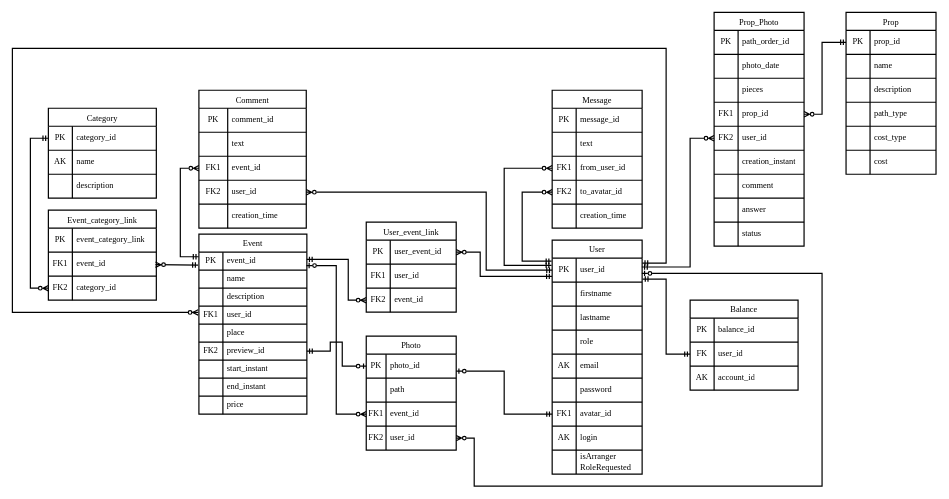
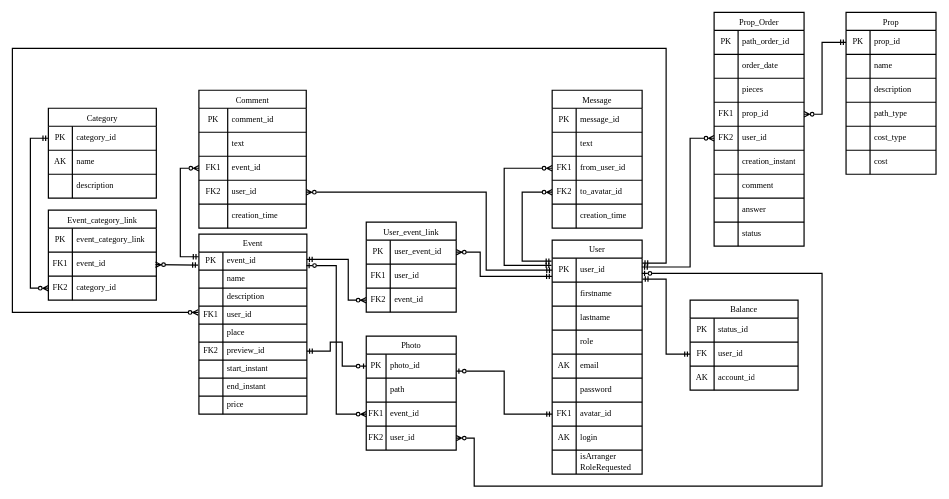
node "Prop_Photo": label "Prop_Photo" -> "Prop_Order"
node "photo_date": label "photo_date" -> "order_date"
node "balance_id": label "balance_id" -> "status_id"
